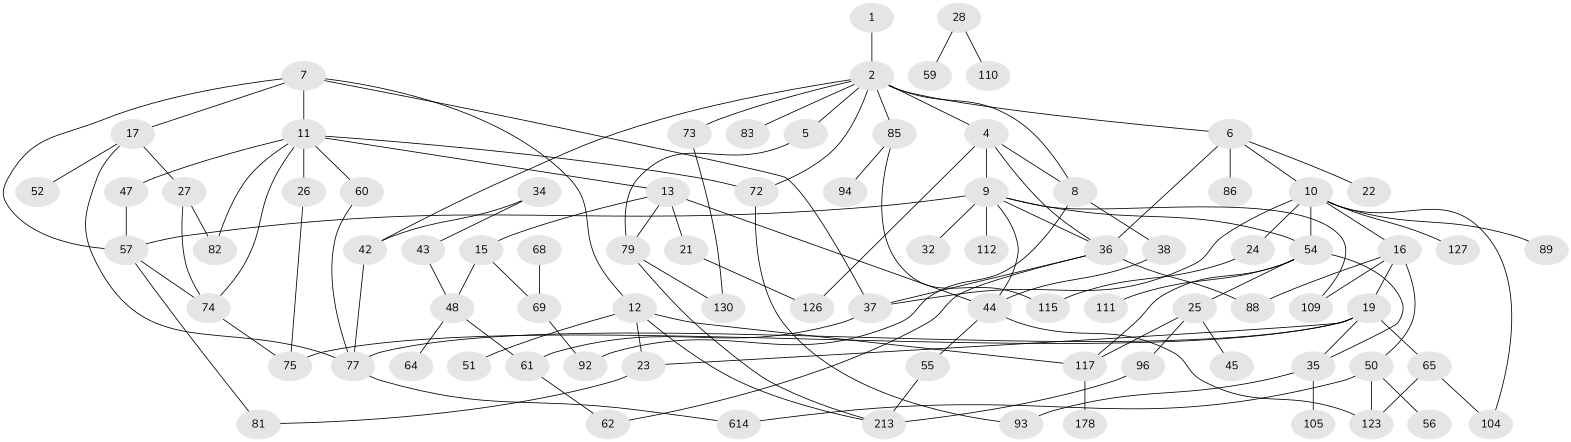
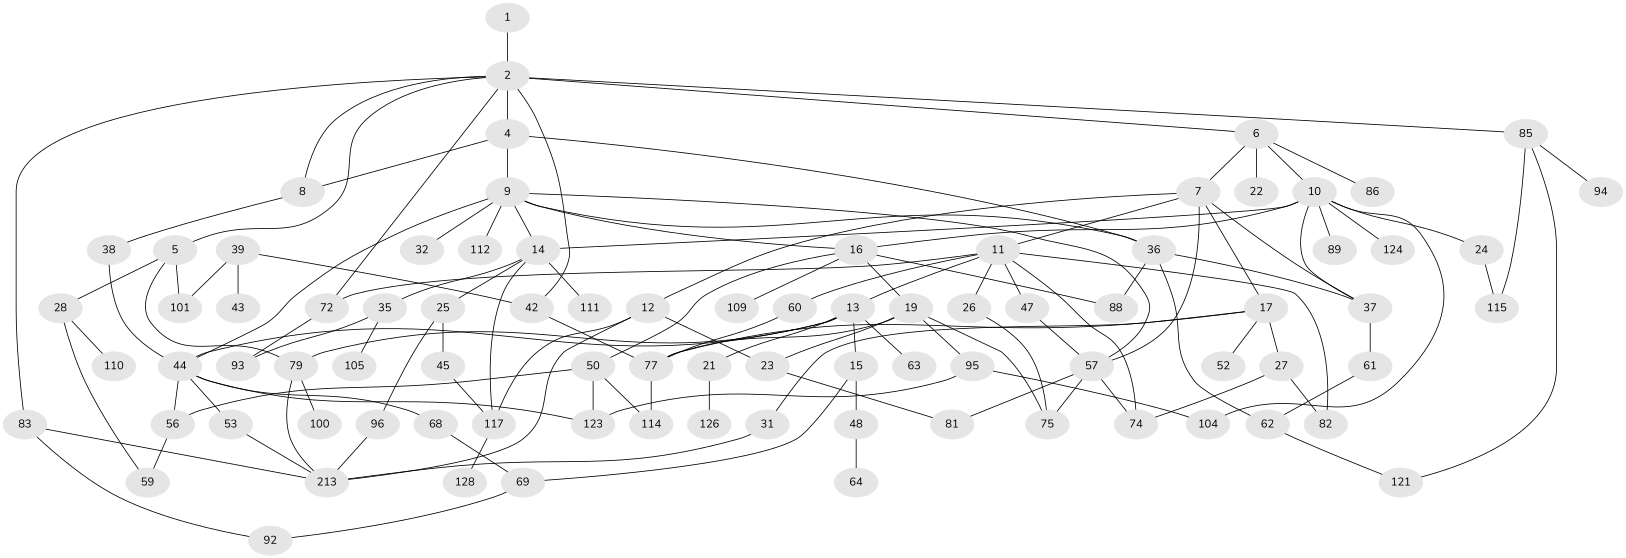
node "73": removed
node "34": label "34" -> "39"
edge "6" -- "36": now "6" -- "7"
edge "9" -- "109": now "9" -- "16"
edge "4" -- "126": removed
node "54": label "54" -> "14"
node "127": label "127" -> "124"
edge "5" -- "28": added
edge "43" -- "48": removed
node "101": added
node "130": label "130" -> "100"
edge "8" -- "92": now "83" -- "92"
edge "25" -- "117": now "45" -- "117"
edge "48" -- "61": removed
edge "74" -- "75": now "57" -- "75"
edge "19" -- "35": removed
node "51": removed
node "63": added
node "55": label "55" -> "53"
node "65": label "65" -> "95"
edge "44" -- "56": added
edge "44" -- "68": added
node "614": label "614" -> "114"
node "31": added
node "178": label "178" -> "128"
edge "83" -- "213": added
edge "56" -- "59": added
node "121": added
